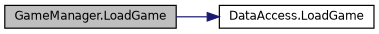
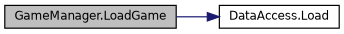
node "DataAccess.LoadGame": label "DataAccess.LoadGame" -> "DataAccess.Load"
